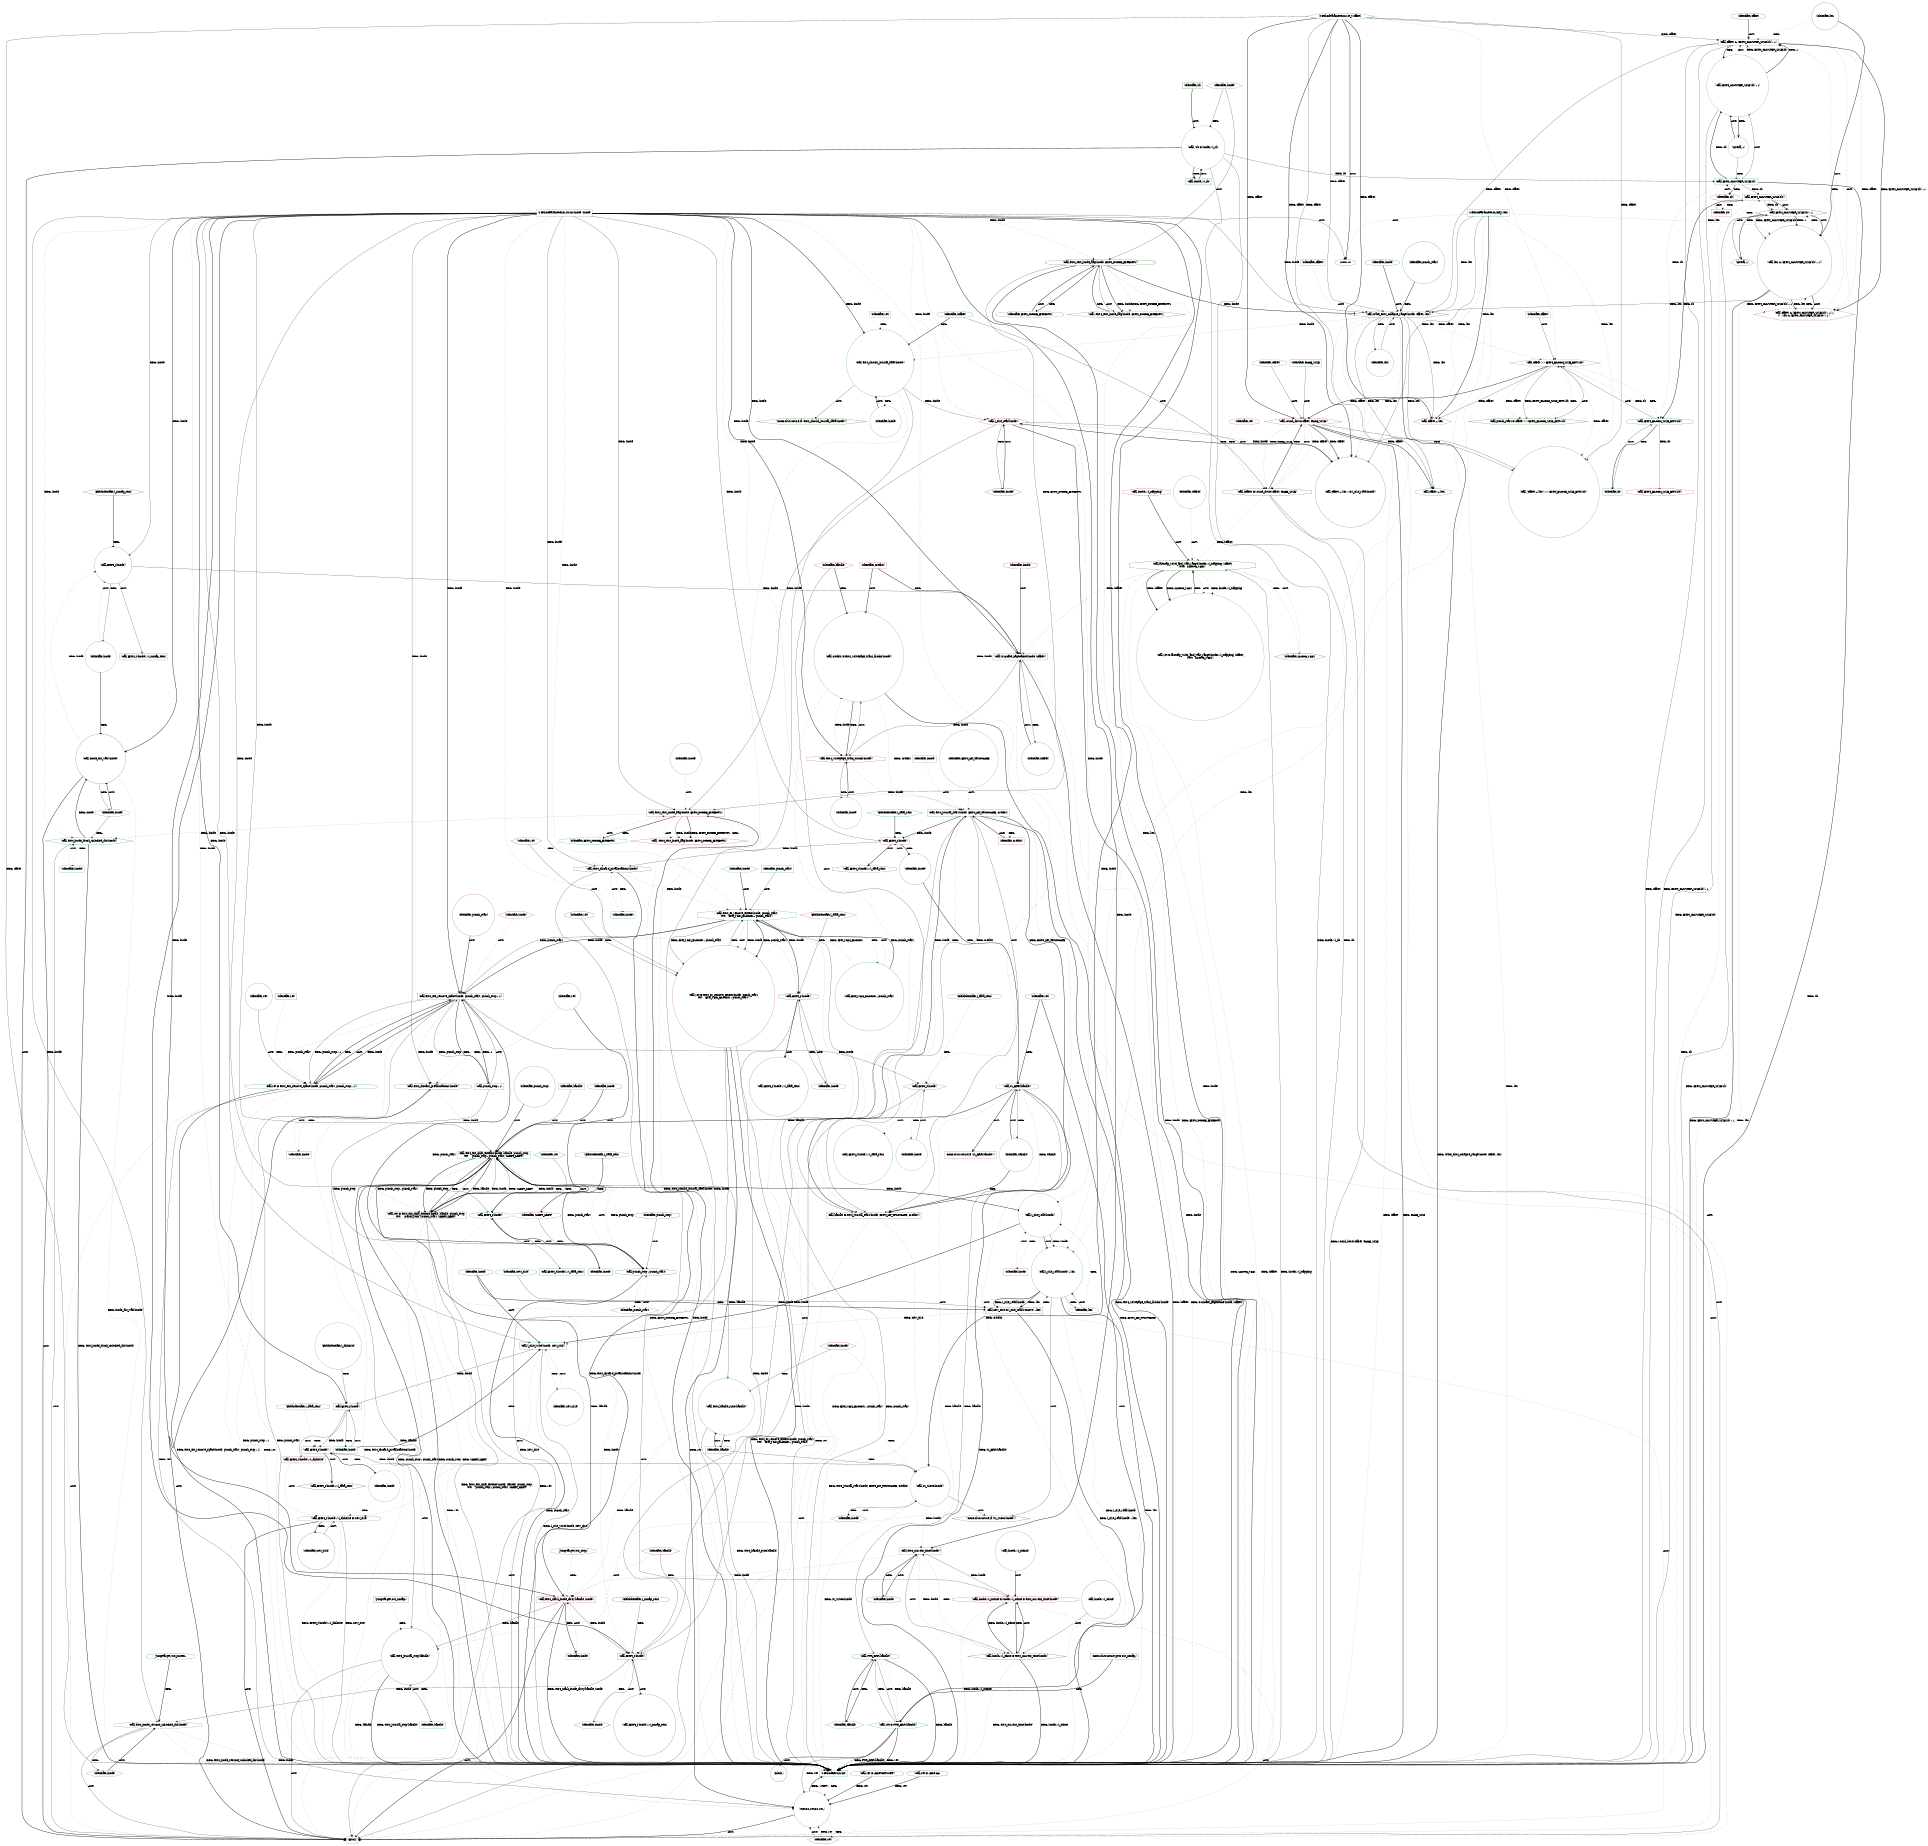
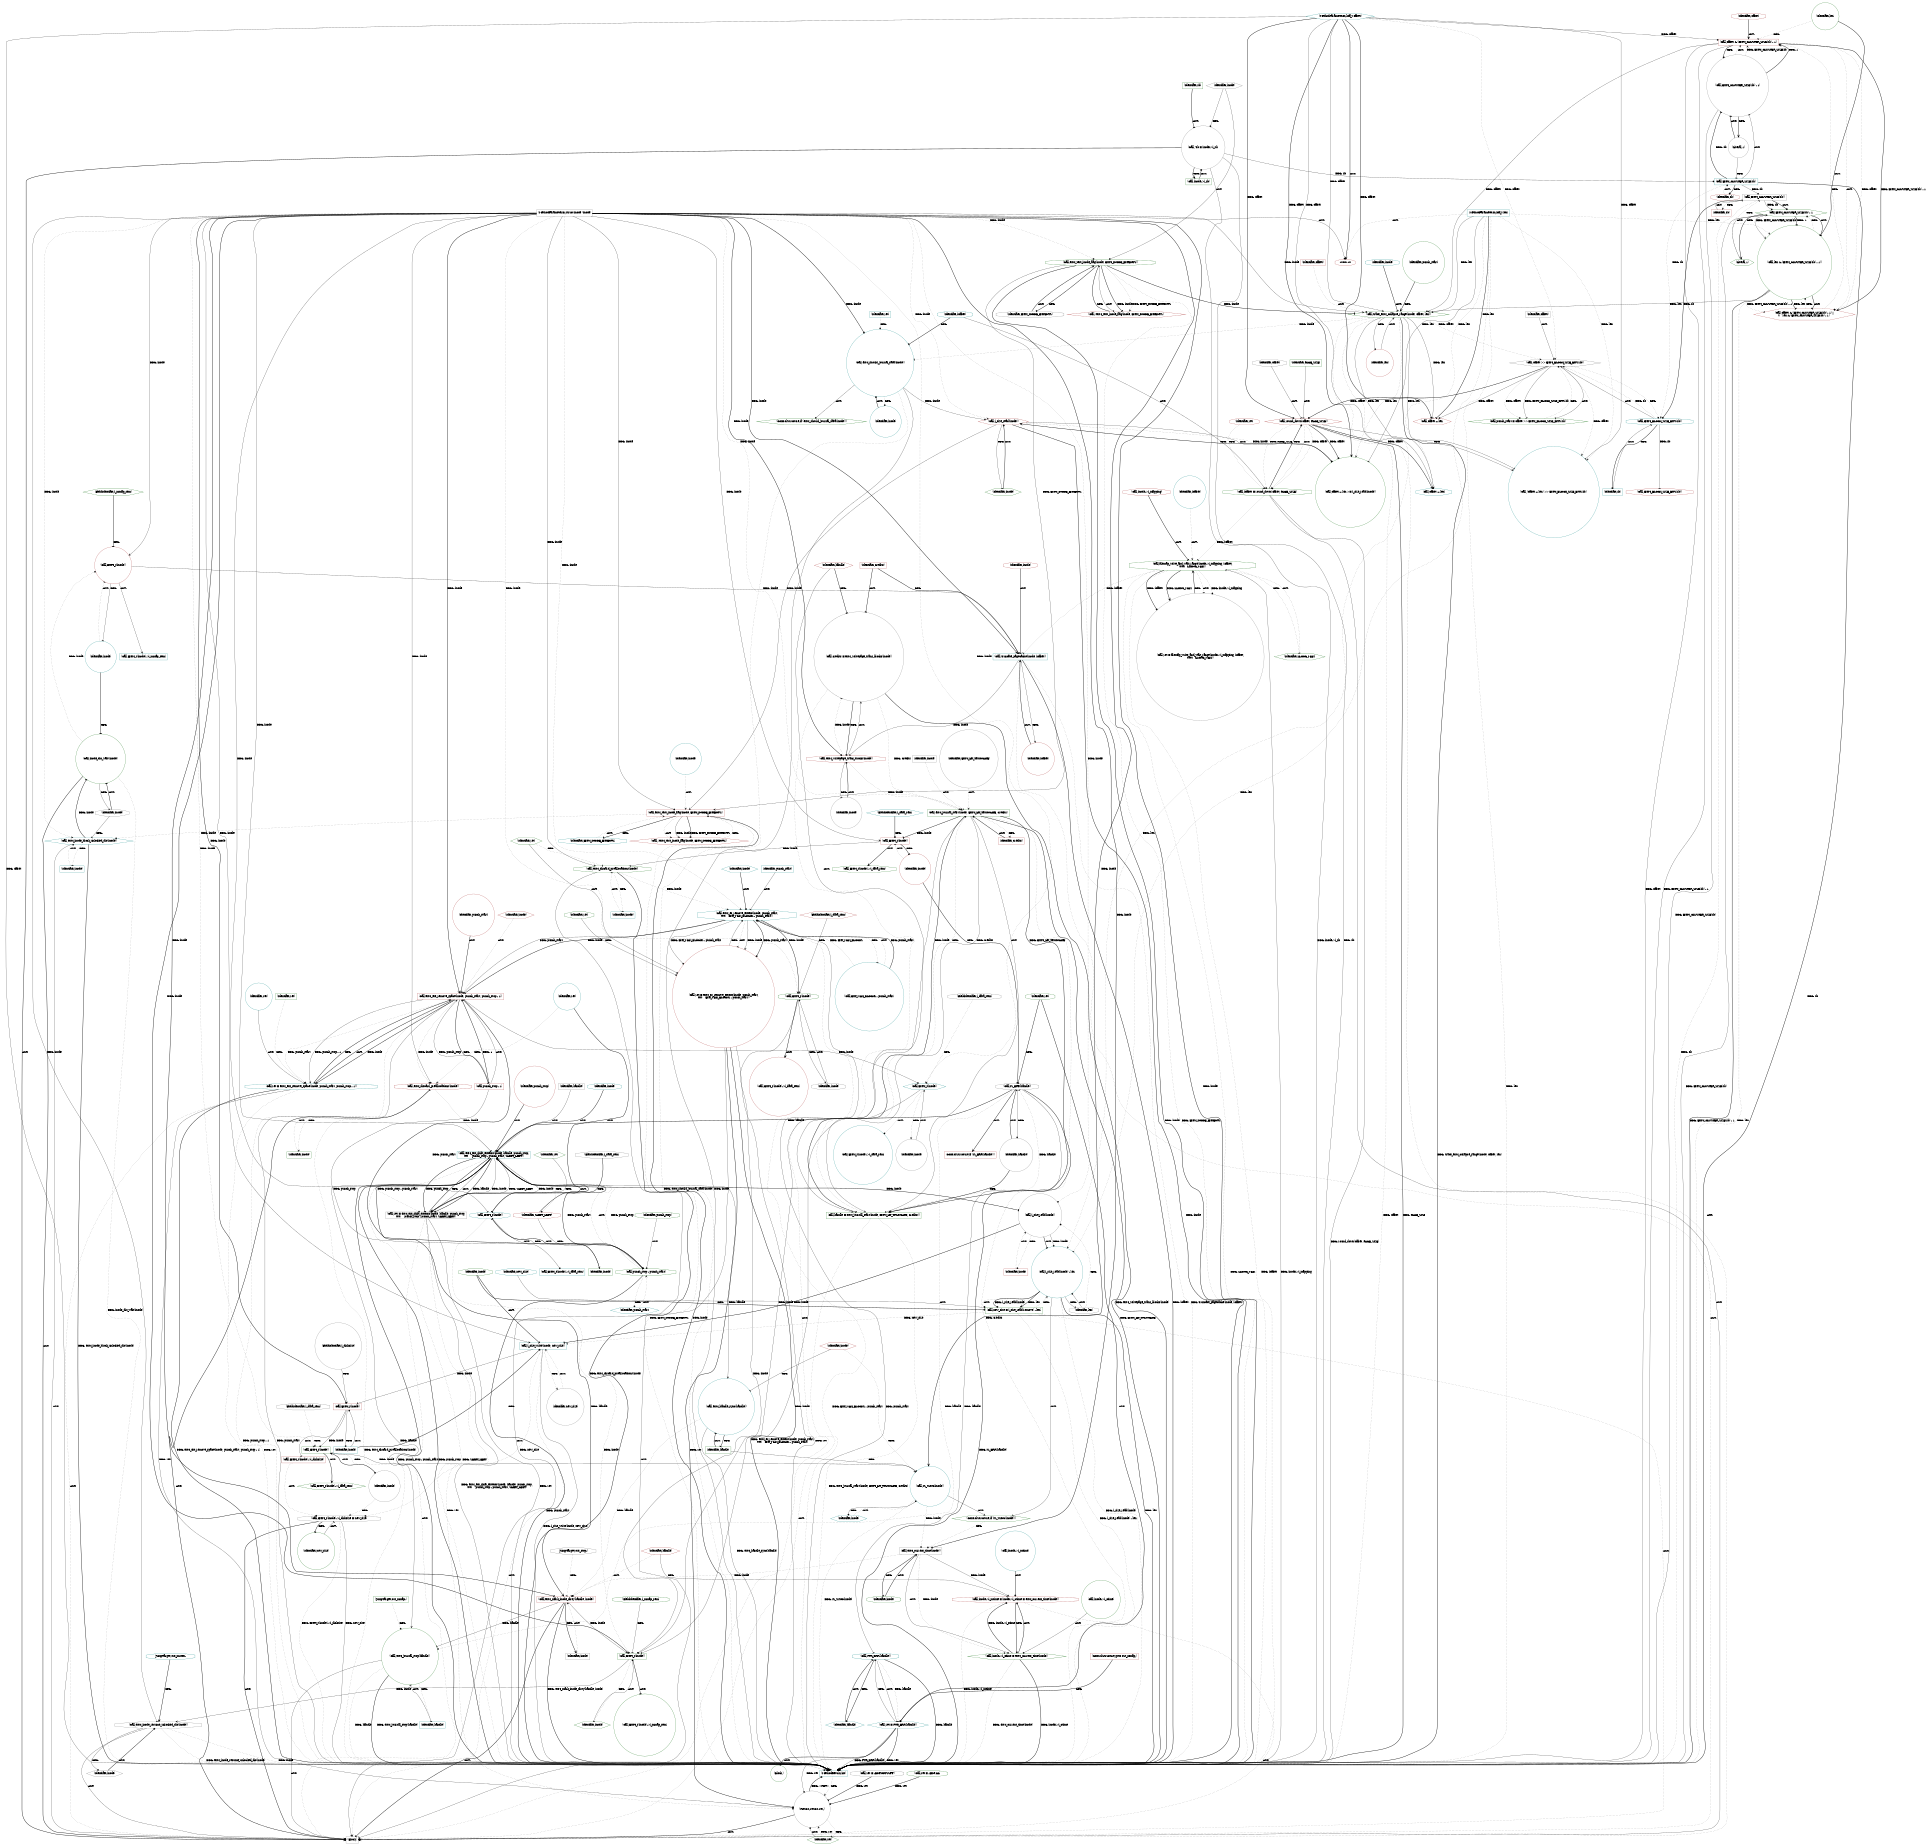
node "(MethodParameterIn,ret_t offset)": label "(MethodParameterIn,ret_t offset)" -> "(MethodParameterIn,loff_t offset)"
edge "(MethodParameterIn,struct inode *inode)" -> "(Call,inode_dio_wait(inode))": removed, label "DDG: inode"
edge "(Call,inode->i_ctime = ext4_current_time(inode))" -> "(Call,ext4_current_time(inode))": now "(ControlStructure,if (IS_SYNC(inode)))" -> "(Call,ext4_current_time(inode))"
edge "(Call,new_size = i_size_read(remove) - len)" -> "(MethodReturn,int)": style bold -> dotted
